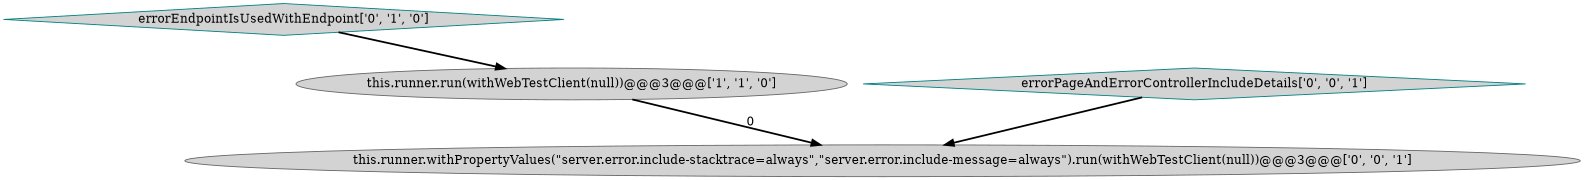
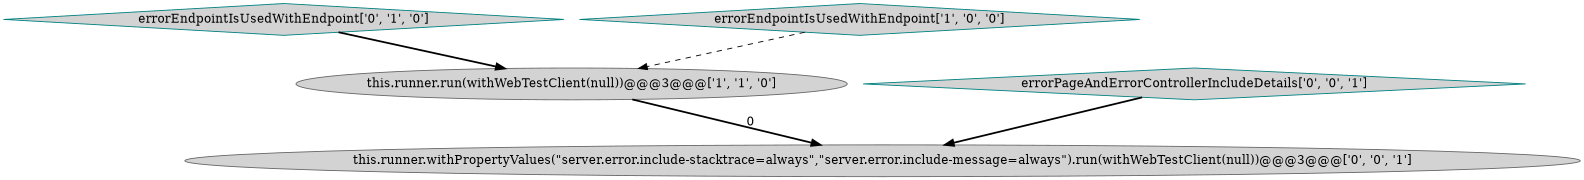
node "errorEndpointIsUsedWithEndpoint['1', '0', '0']": added
